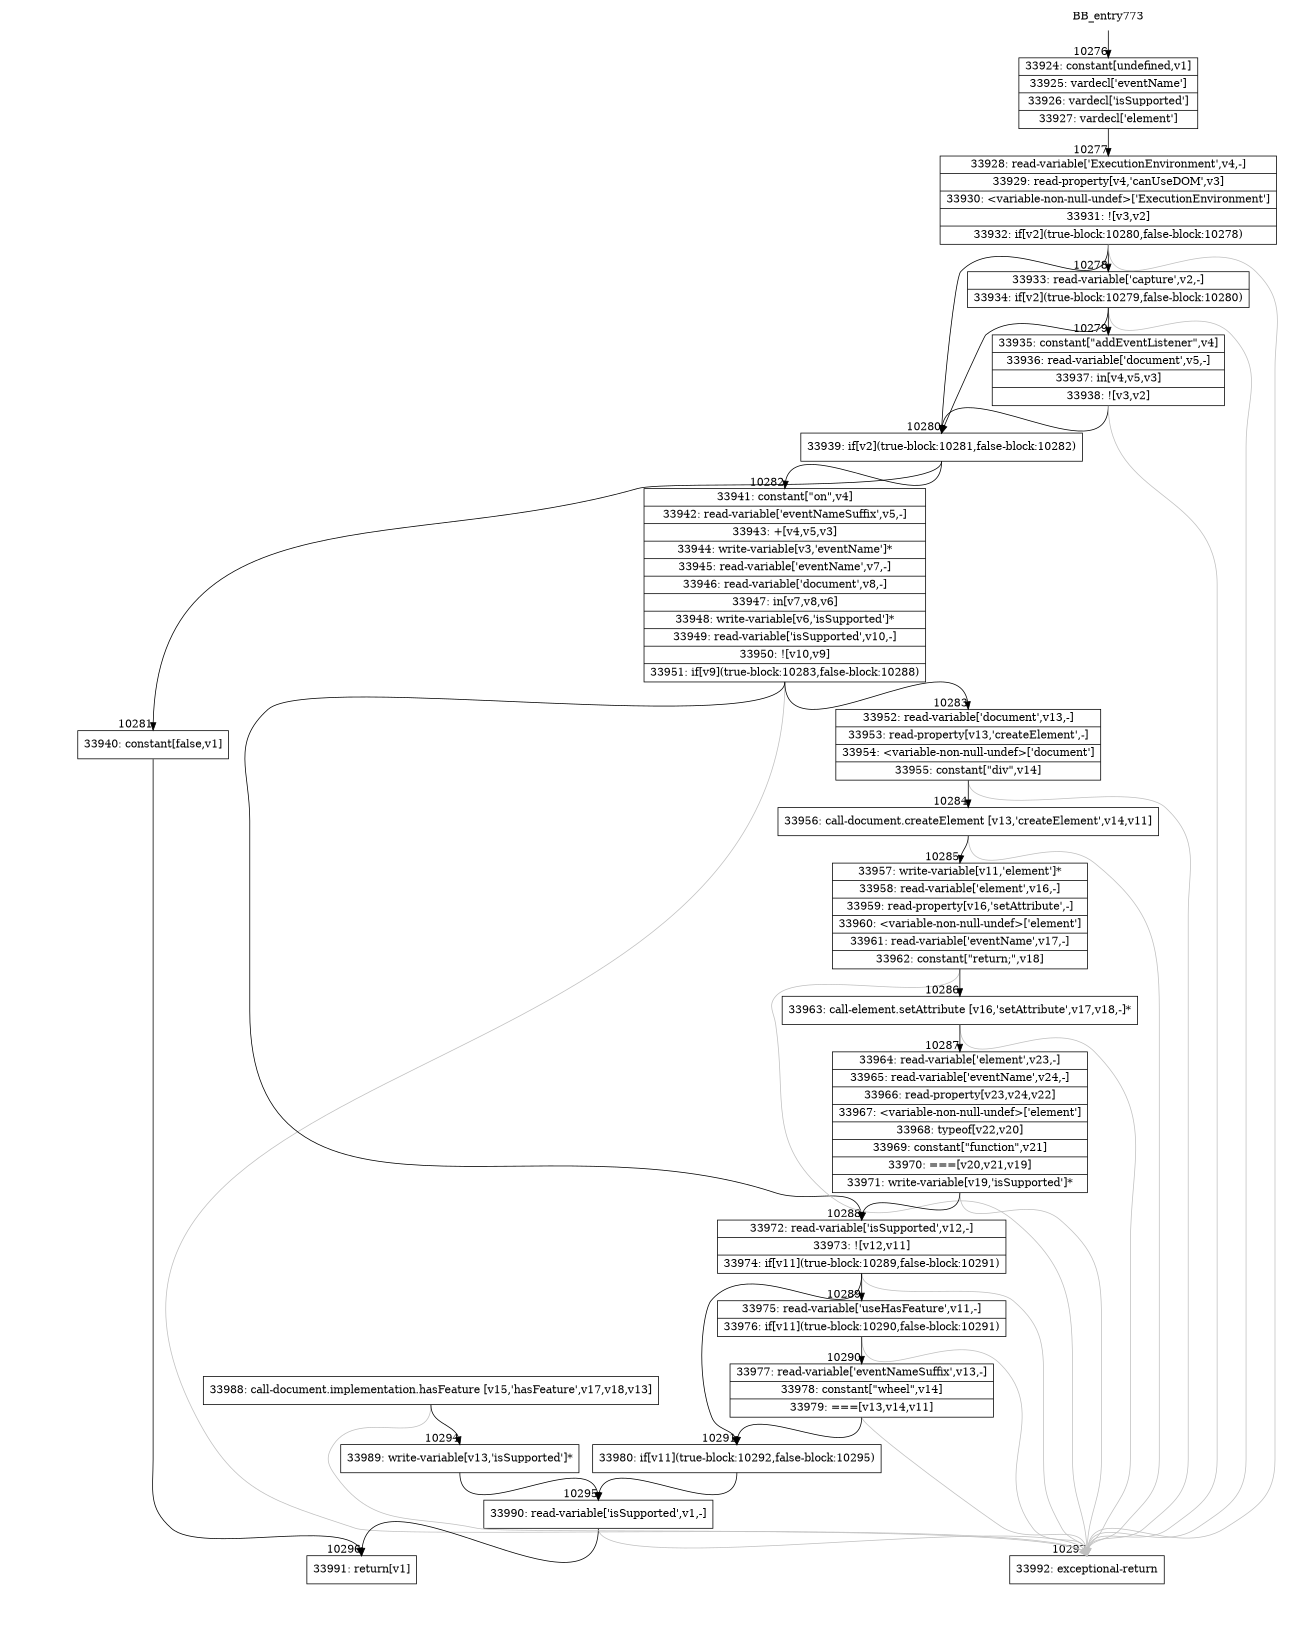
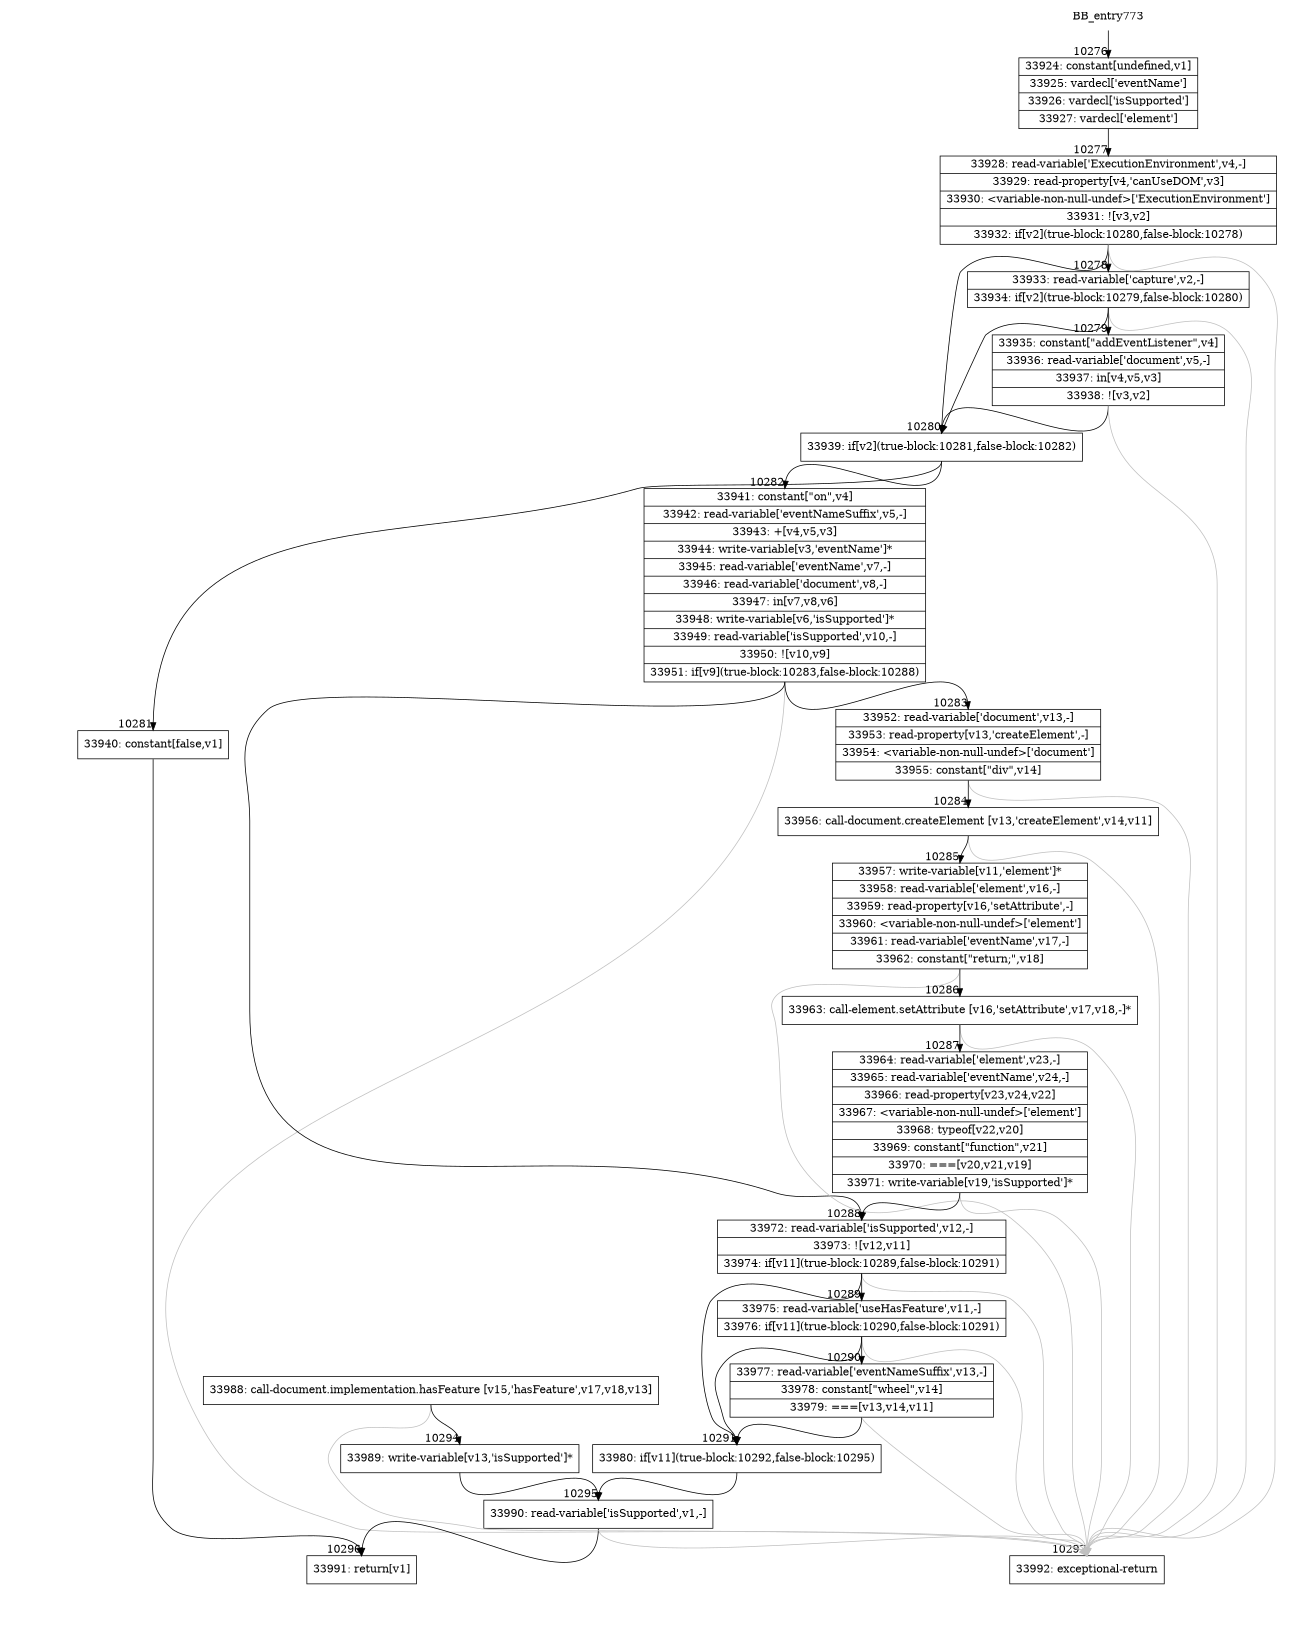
edge "33975: read-variable['useHasFeature',v11,-]" -> "33980: if[v11](true-block:10292,false-block:10295)": added
